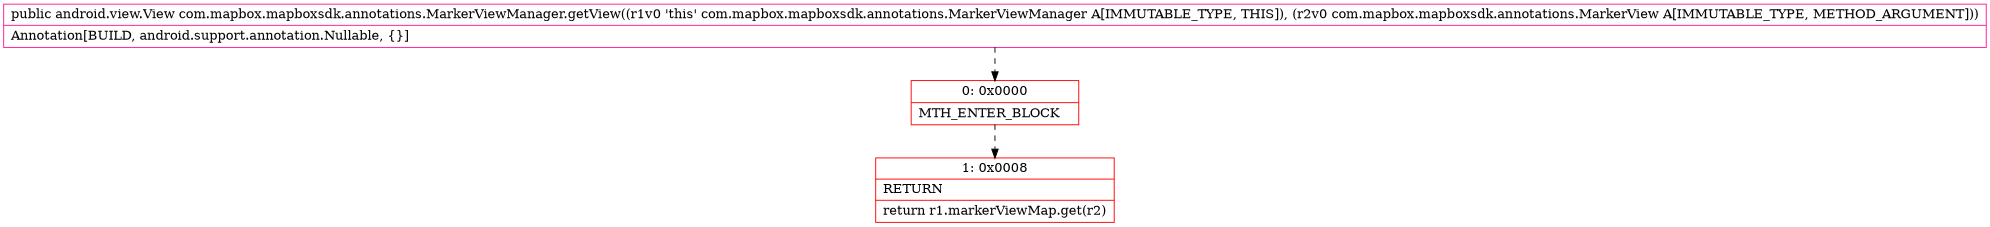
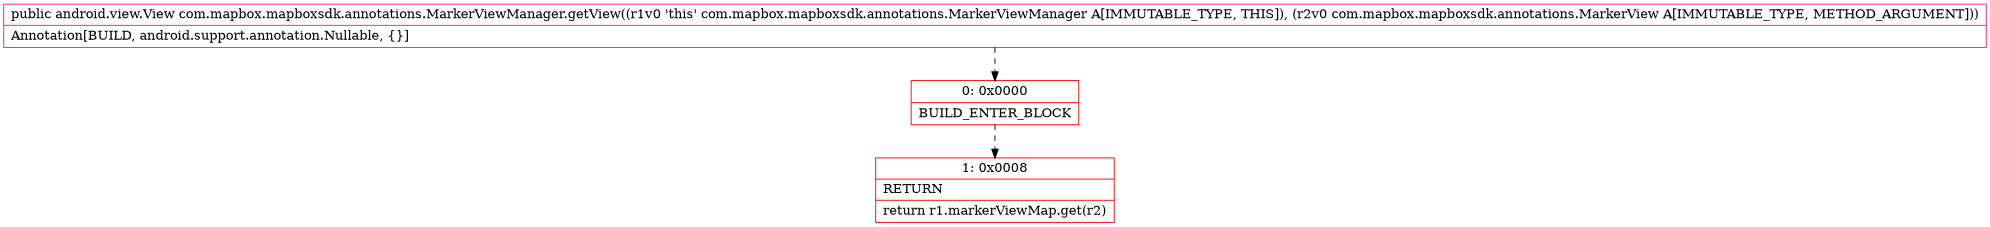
node "0: 0x0000": text "MTH_ENTER_BLOCK" -> "BUILD_ENTER_BLOCK"
